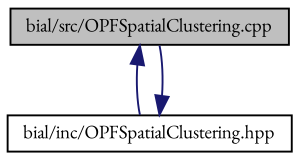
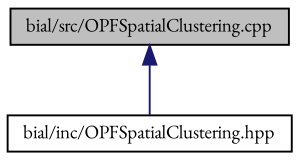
edge "bial/src/OPFSpatialClustering.cpp" -> "bial/inc/OPFSpatialClustering.hpp": removed
